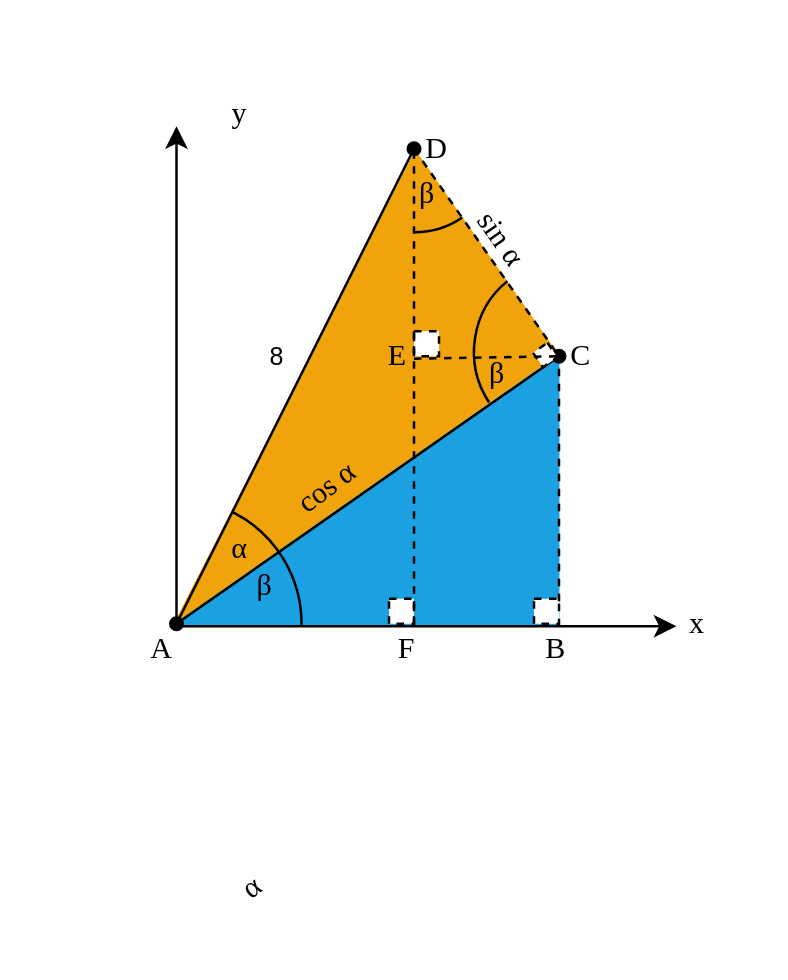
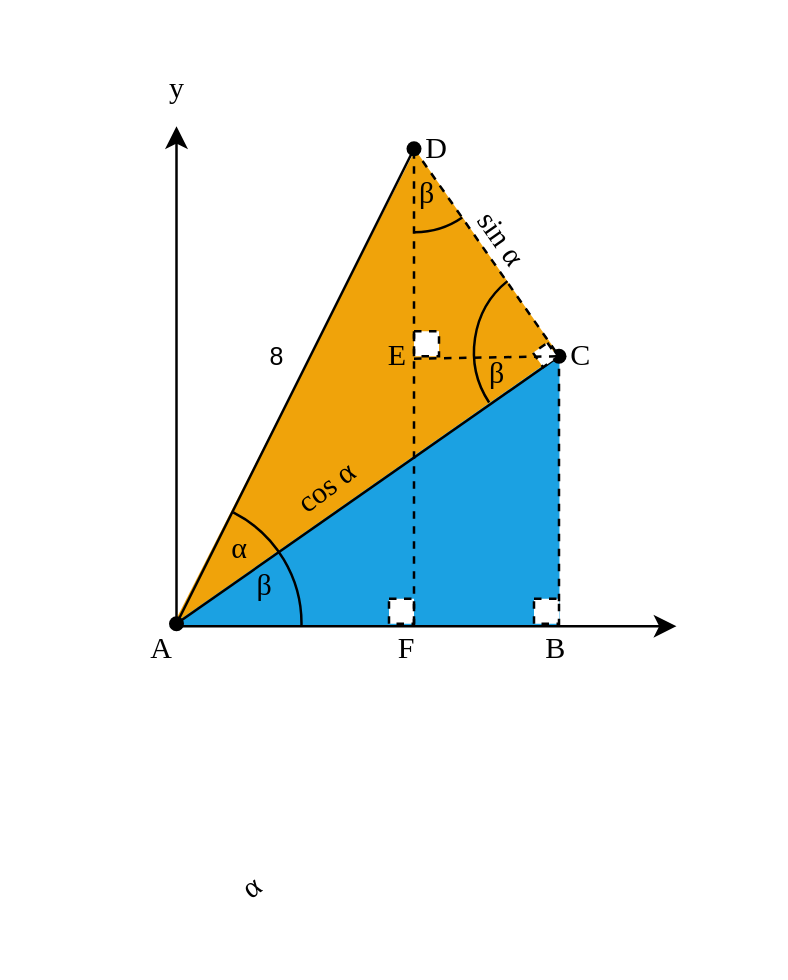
node "y": moved (239, 114) -> (176, 89)
node "x": removed
